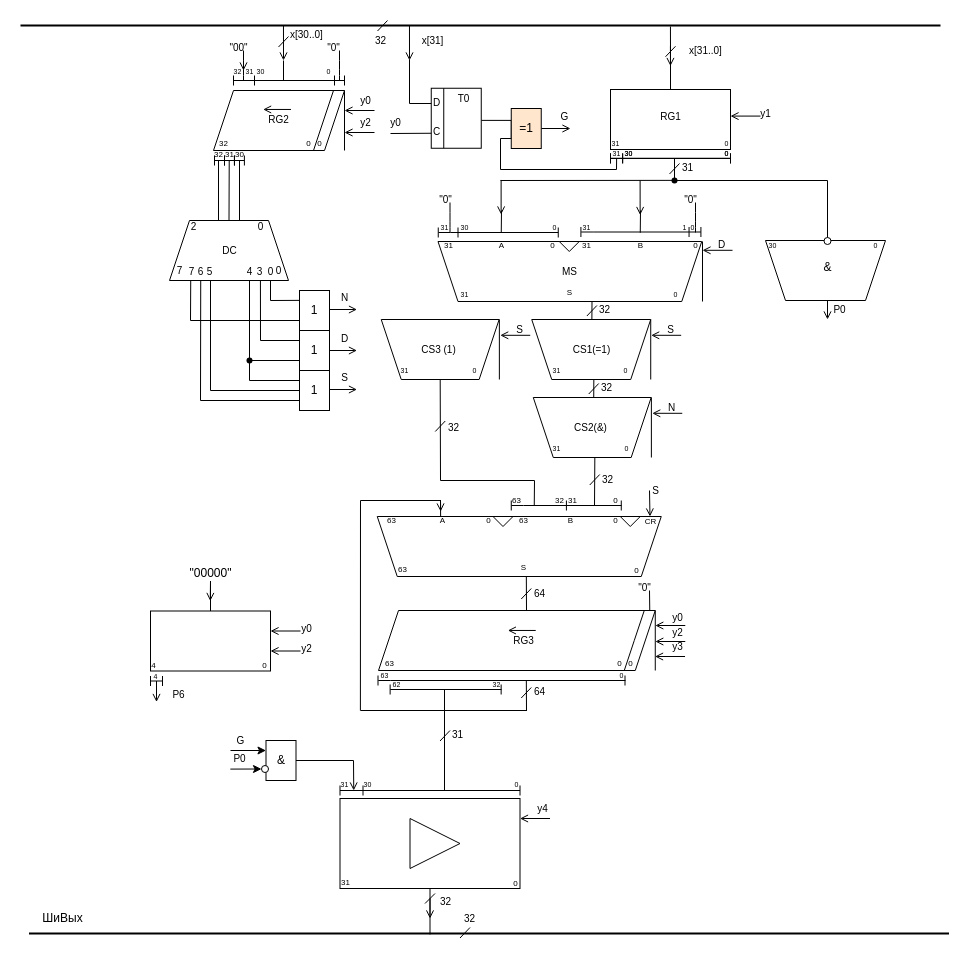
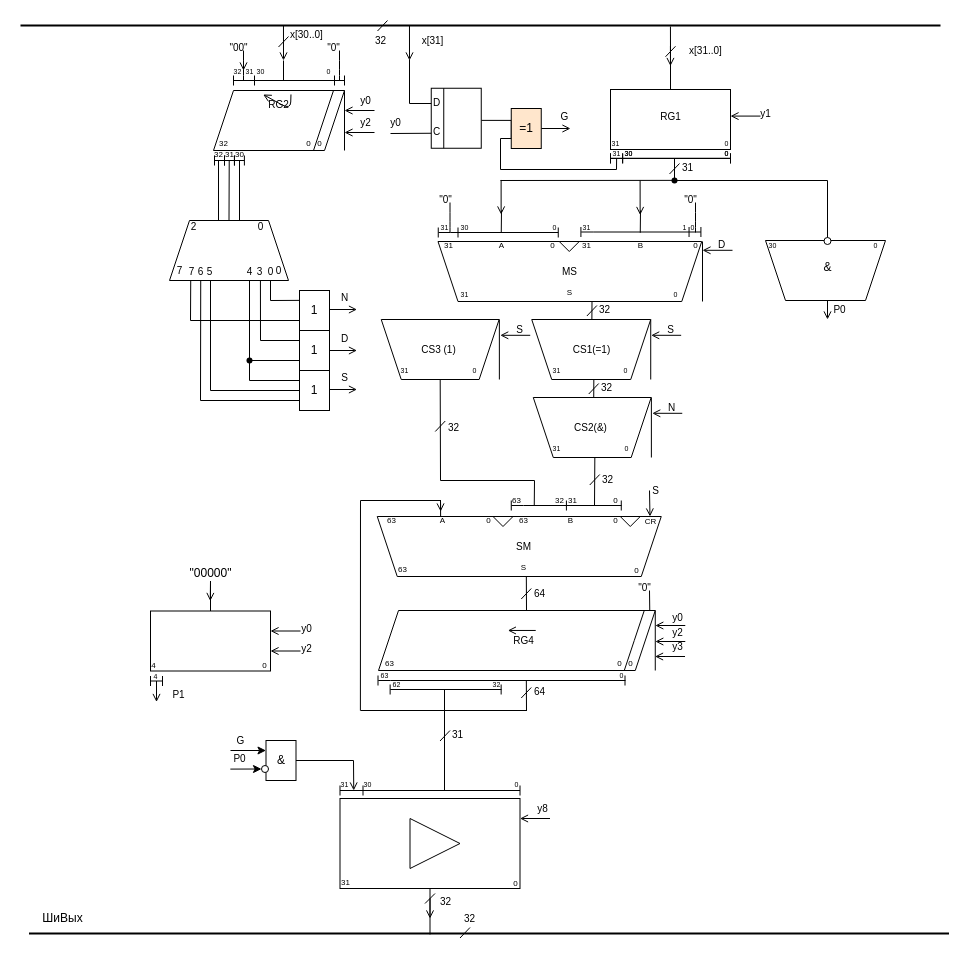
node "T0": removed
node "RG2": moved (279, 120) -> (279, 105)
node "DC": removed
node "SM": added
node "RG3": label "RG3" -> "RG4"
node "P6": label "P6" -> "P1"
node "y4": label "y4" -> "y8"
